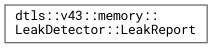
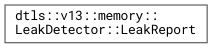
node "dtls::v43::memory:: LeakDetector::LeakReport": label "dtls::v43::memory:: LeakDetector::LeakReport" -> "dtls::v13::memory:: LeakDetector::LeakReport"
